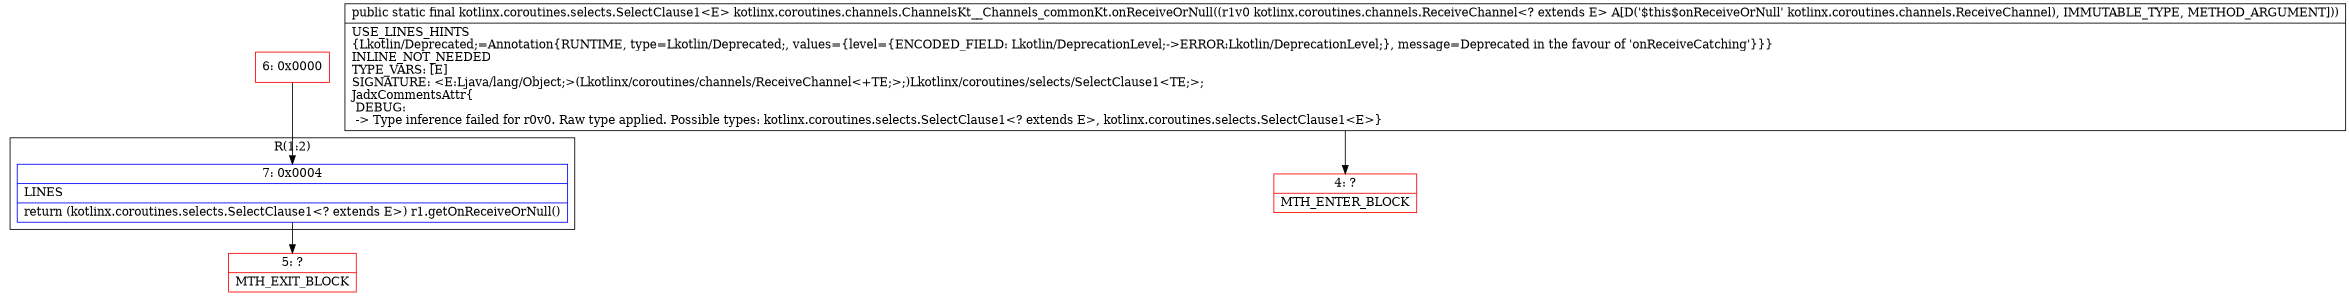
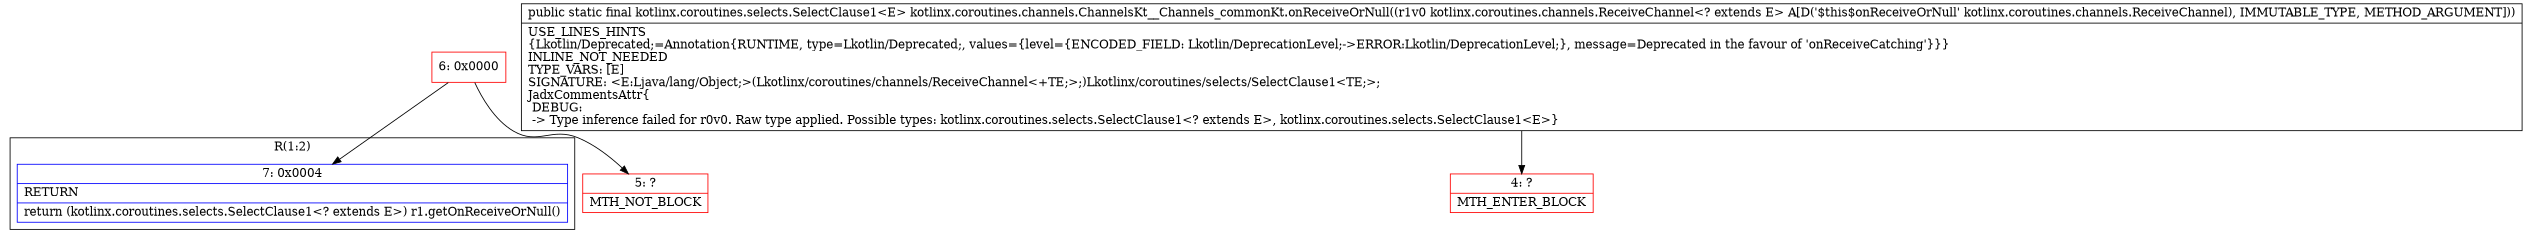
node "7: 0x0004": text "LINES" -> "RETURN"
edge "7: 0x0004" -> "5: ?": now "6: 0x0000" -> "5: ?"
node "5: ?": text "MTH_EXIT_BLOCK" -> "MTH_NOT_BLOCK"
